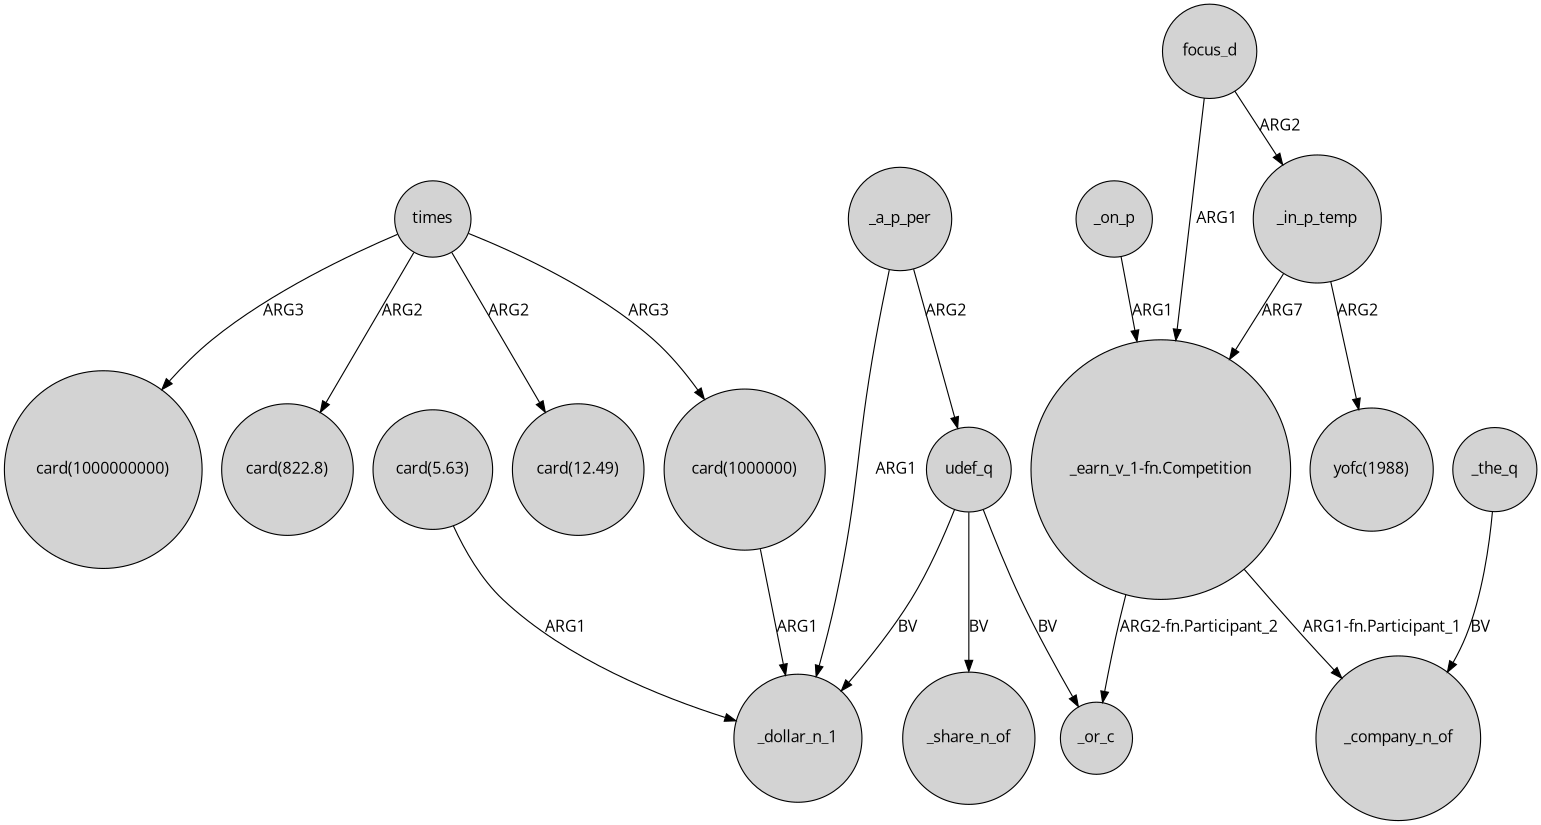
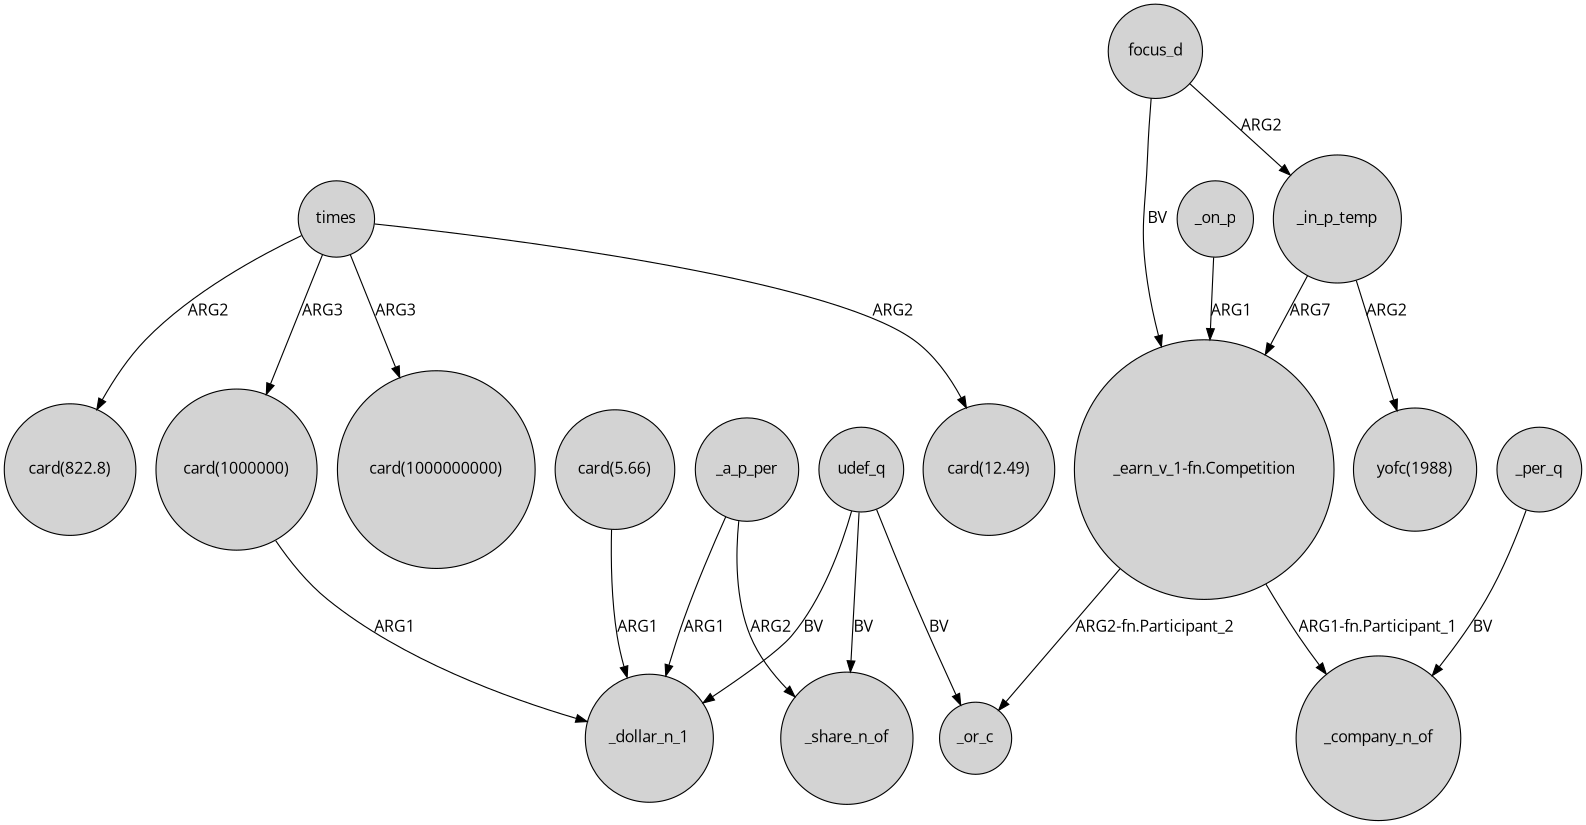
edge "focus_d" -> "_earn_v_1-fn.Competition": label "ARG1" -> "BV"
edge "_a_p_per" -> "udef_q": now "_a_p_per" -> "_share_n_of"
node "card(5.63)": label "card(5.63)" -> "card(5.66)"
node "_the_q": label "_the_q" -> "_per_q"
